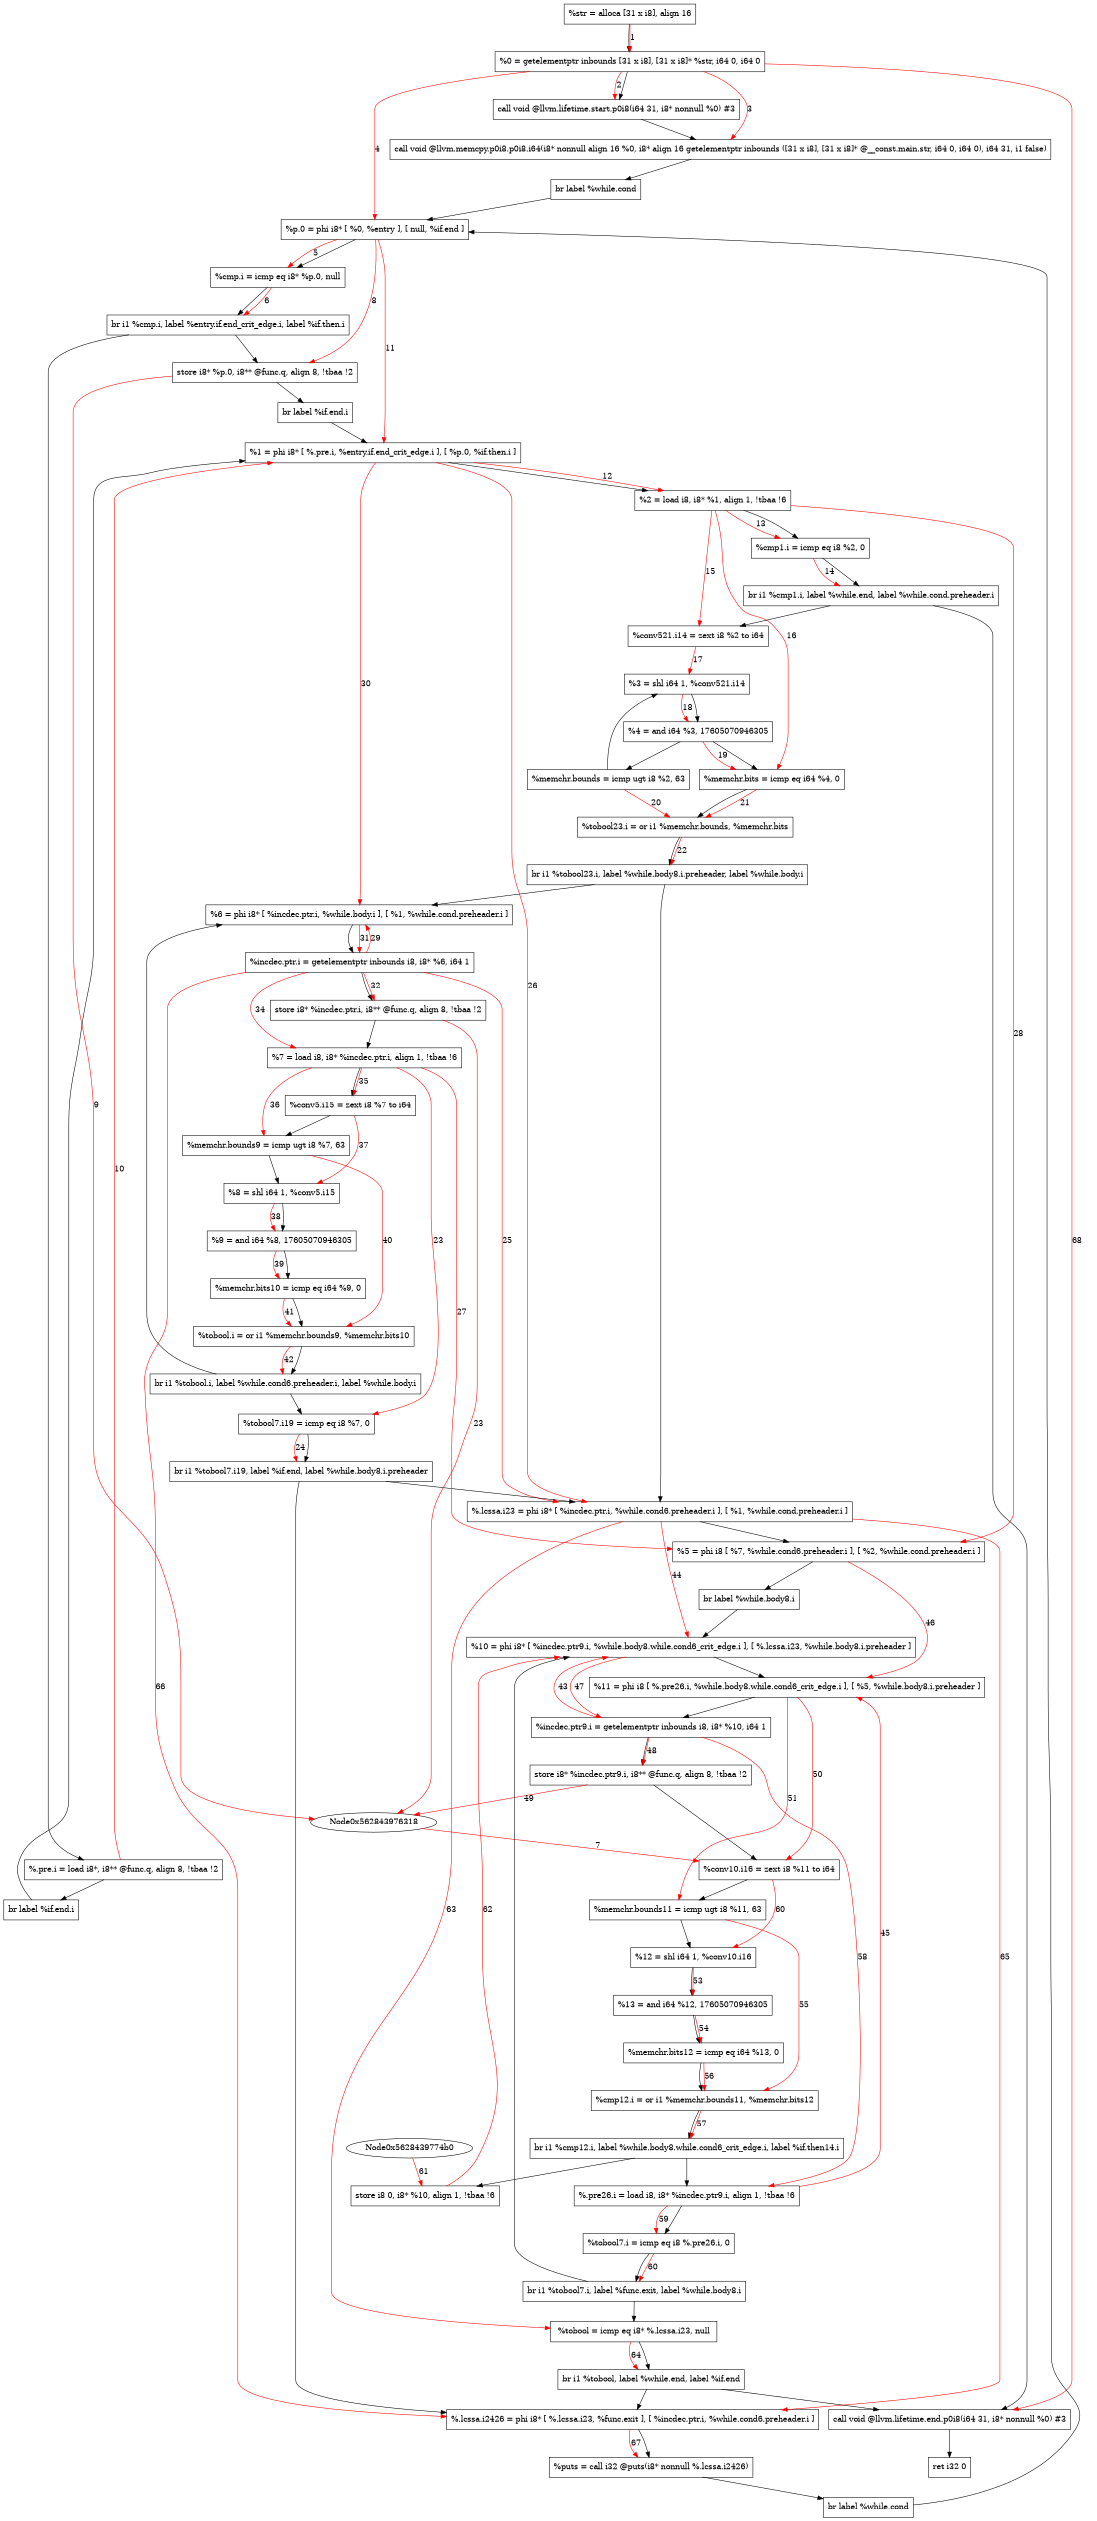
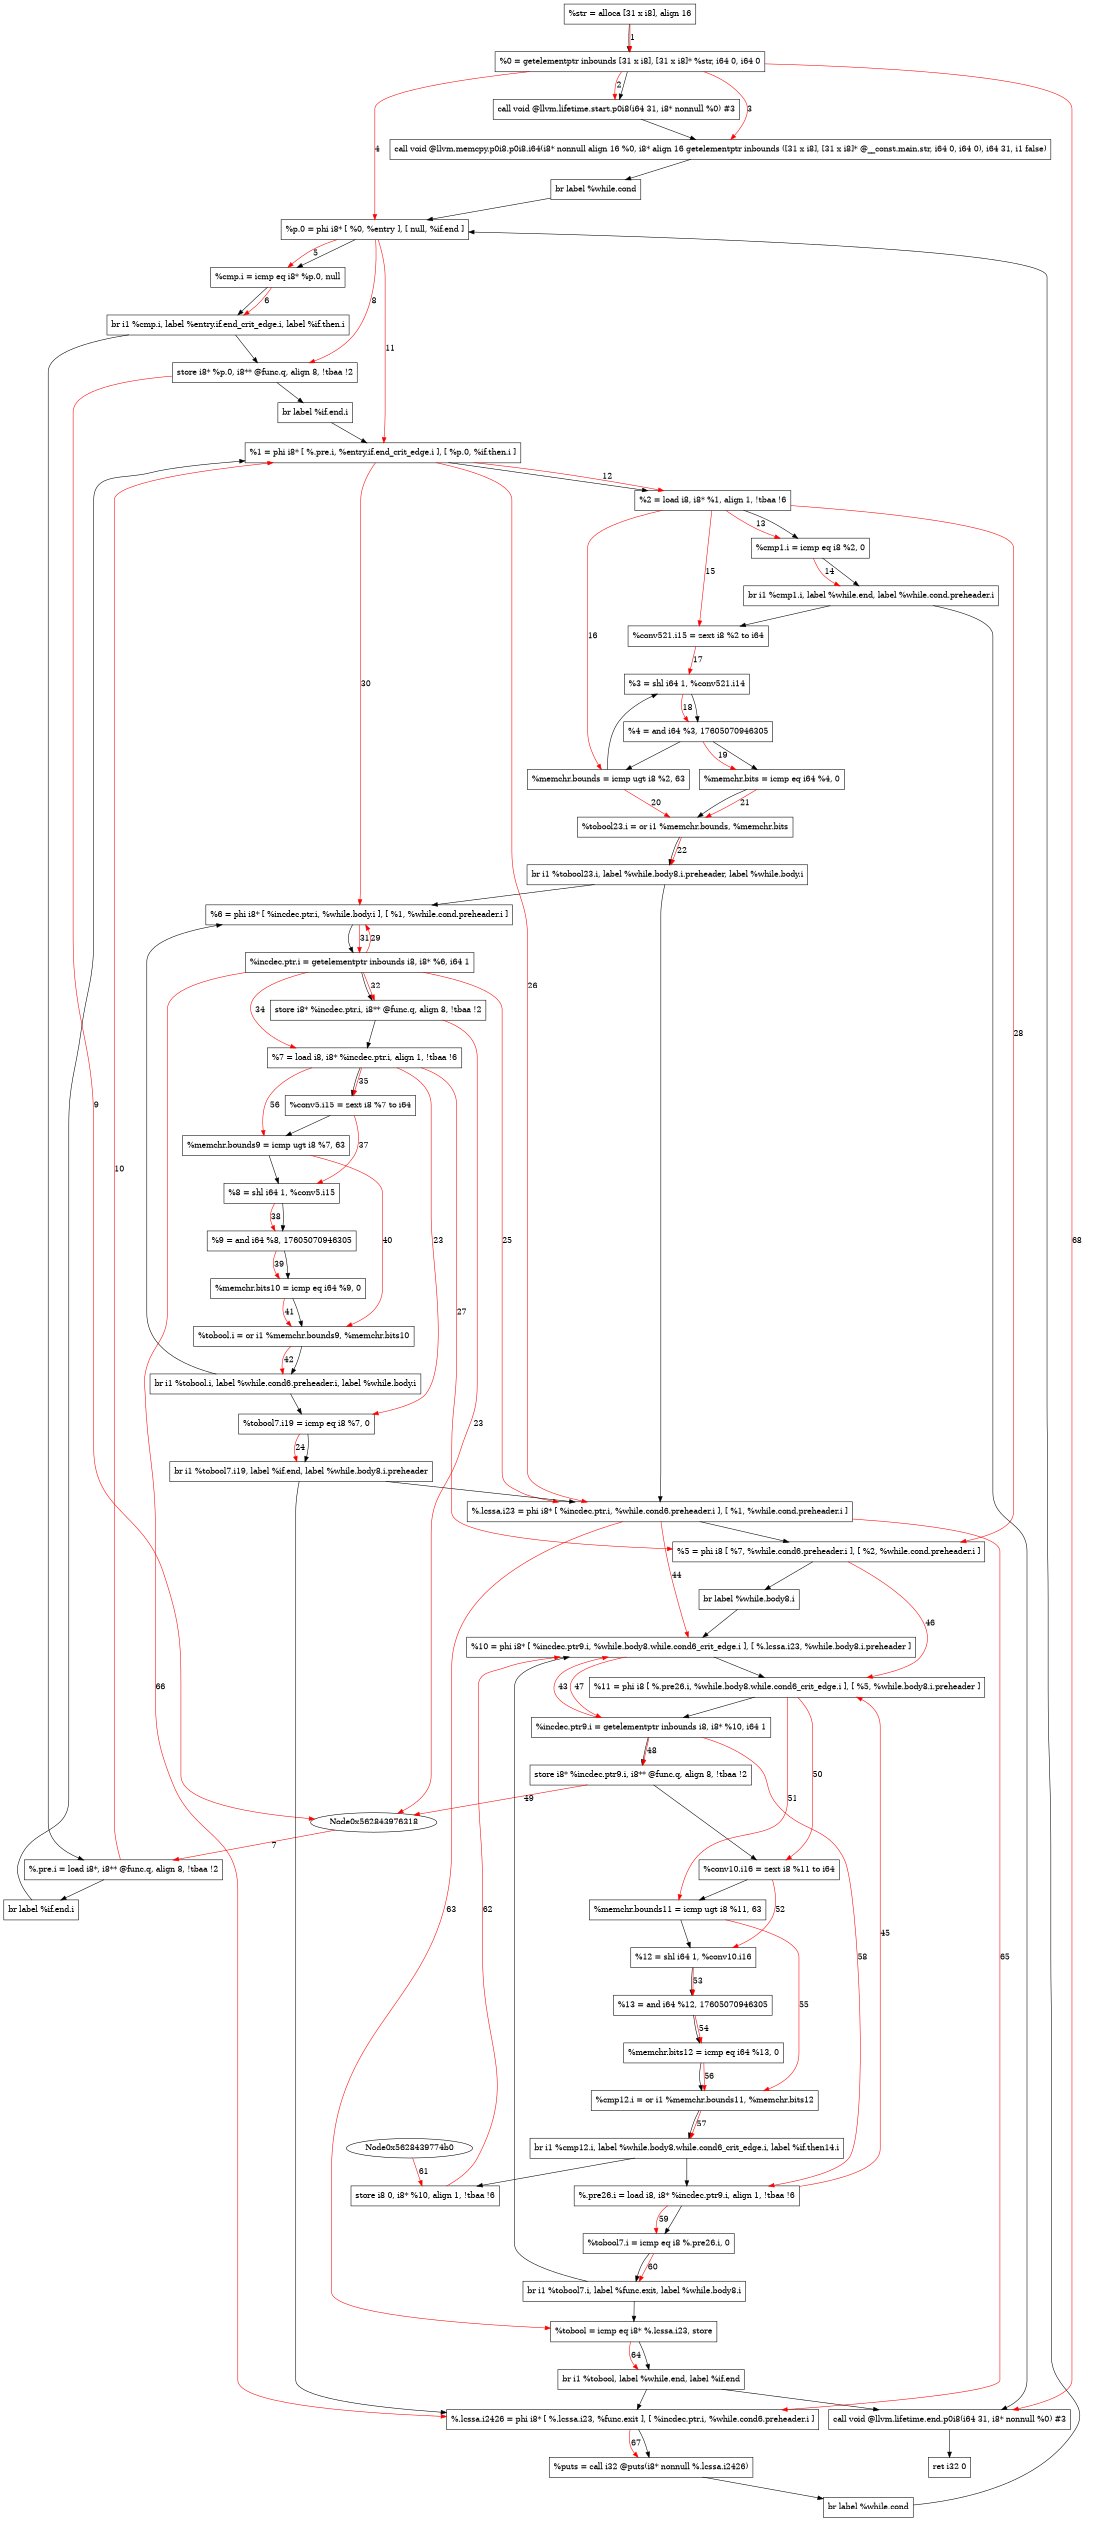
edge "%2 = load i8, i8* %1, align 1, !tbaa !6" -> "%memchr.bits = icmp eq i64 %4, 0": now "%2 = load i8, i8* %1, align 1, !tbaa !6" -> "%memchr.bounds = icmp ugt i8 %2, 63"
node "%conv521.i14 = zext i8 %2 to i64": label "%conv521.i14 = zext i8 %2 to i64" -> "%conv521.i15 = zext i8 %2 to i64"
edge "%7 = load i8, i8* %incdec.ptr.i, align 1, !tbaa !6" -> "%memchr.bounds9 = icmp ugt i8 %7, 63": label "36" -> "56"
edge "Node0x562843976318" -> "%conv10.i16 = zext i8 %11 to i64": now "Node0x562843976318" -> "%.pre.i = load i8*, i8** @func.q, align 8, !tbaa !2"
edge "%conv10.i16 = zext i8 %11 to i64" -> "%12 = shl i64 1, %conv10.i16": label "60" -> "52"
node "%tobool = icmp eq i8* %.lcssa.i23, null": label "%tobool = icmp eq i8* %.lcssa.i23, null" -> "%tobool = icmp eq i8* %.lcssa.i23, store"
